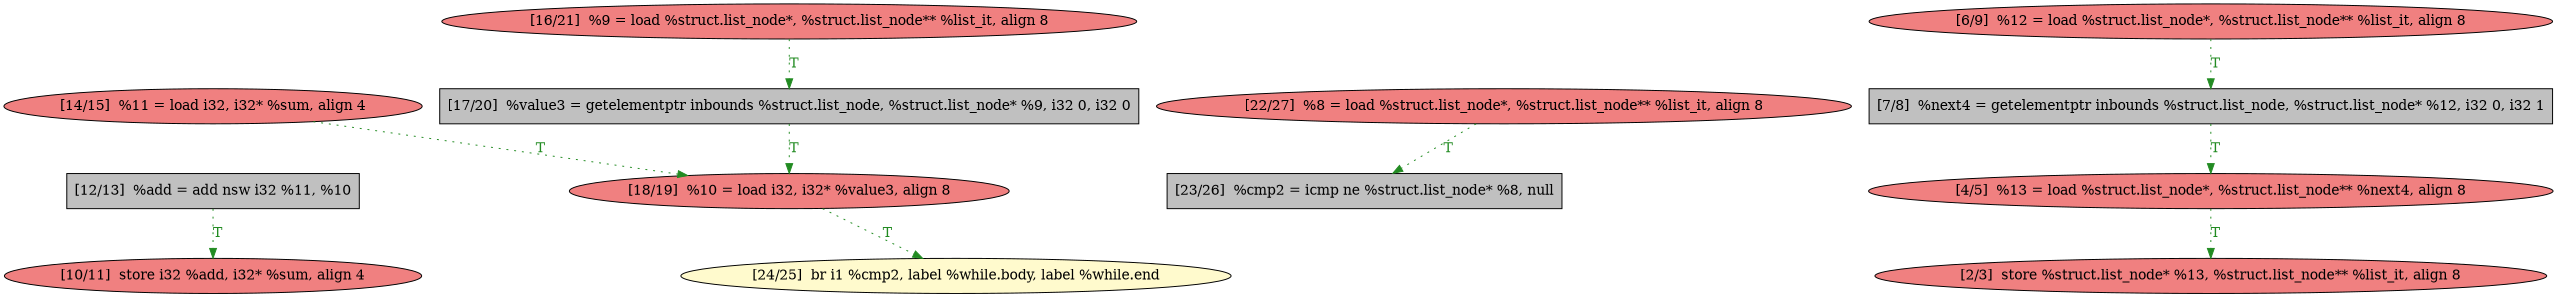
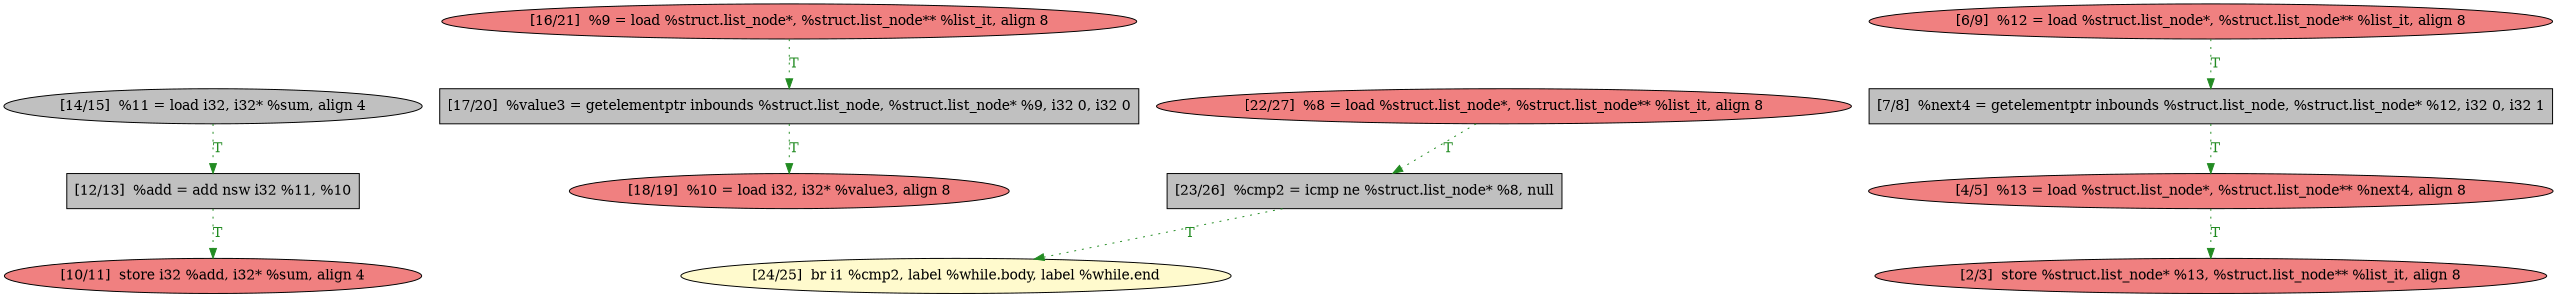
node "[14/15]  %11 = load i32, i32* %sum, align 4": fillcolor lightcoral -> grey
edge "[14/15]  %11 = load i32, i32* %sum, align 4" -> "[18/19]  %10 = load i32, i32* %value3, align 8": now "[14/15]  %11 = load i32, i32* %sum, align 4" -> "[12/13]  %add = add nsw i32 %11, %10"
edge "[18/19]  %10 = load i32, i32* %value3, align 8" -> "[24/25]  br i1 %cmp2, label %while.body, label %while.end": now "[23/26]  %cmp2 = icmp ne %struct.list_node* %8, null" -> "[24/25]  br i1 %cmp2, label %while.body, label %while.end"
